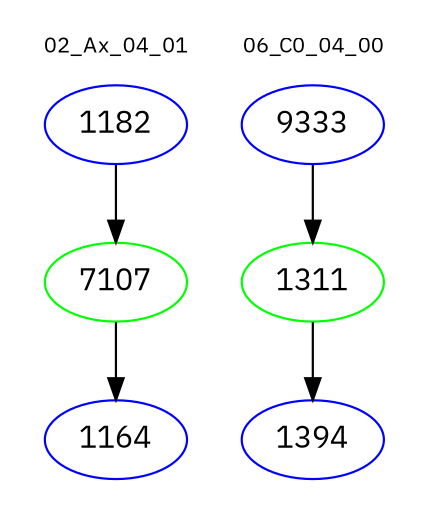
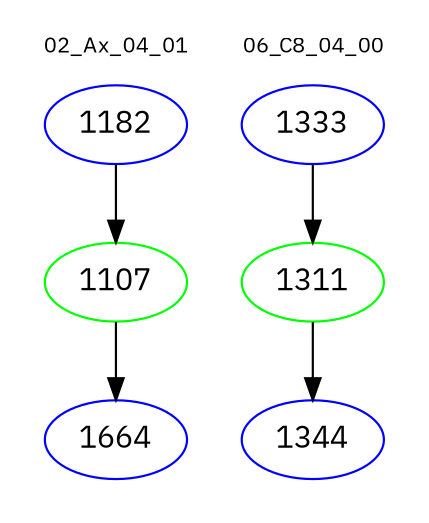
cluster "06_C0_04_00": label "06_C0_04_00" -> "06_C8_04_00"
node "9333": label "9333" -> "1333"
node "7107": label "7107" -> "1107"
node "1164": label "1164" -> "1664"
node "1394": label "1394" -> "1344"
